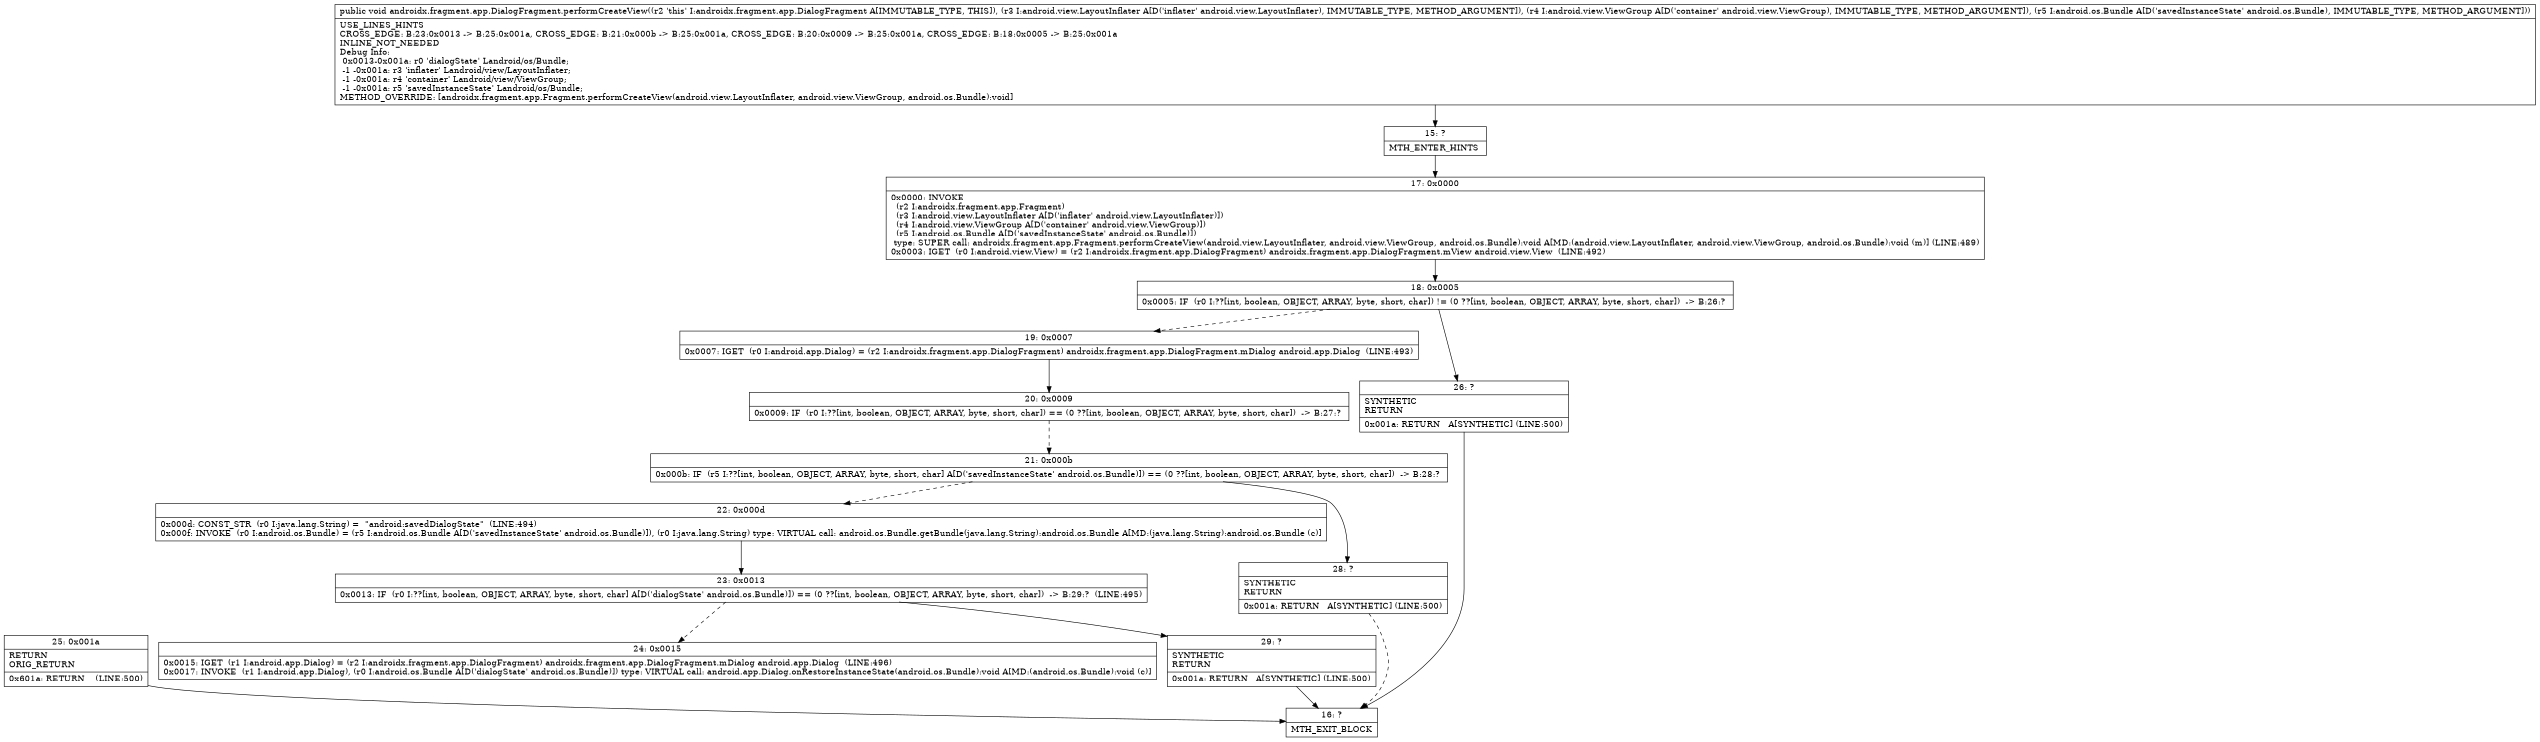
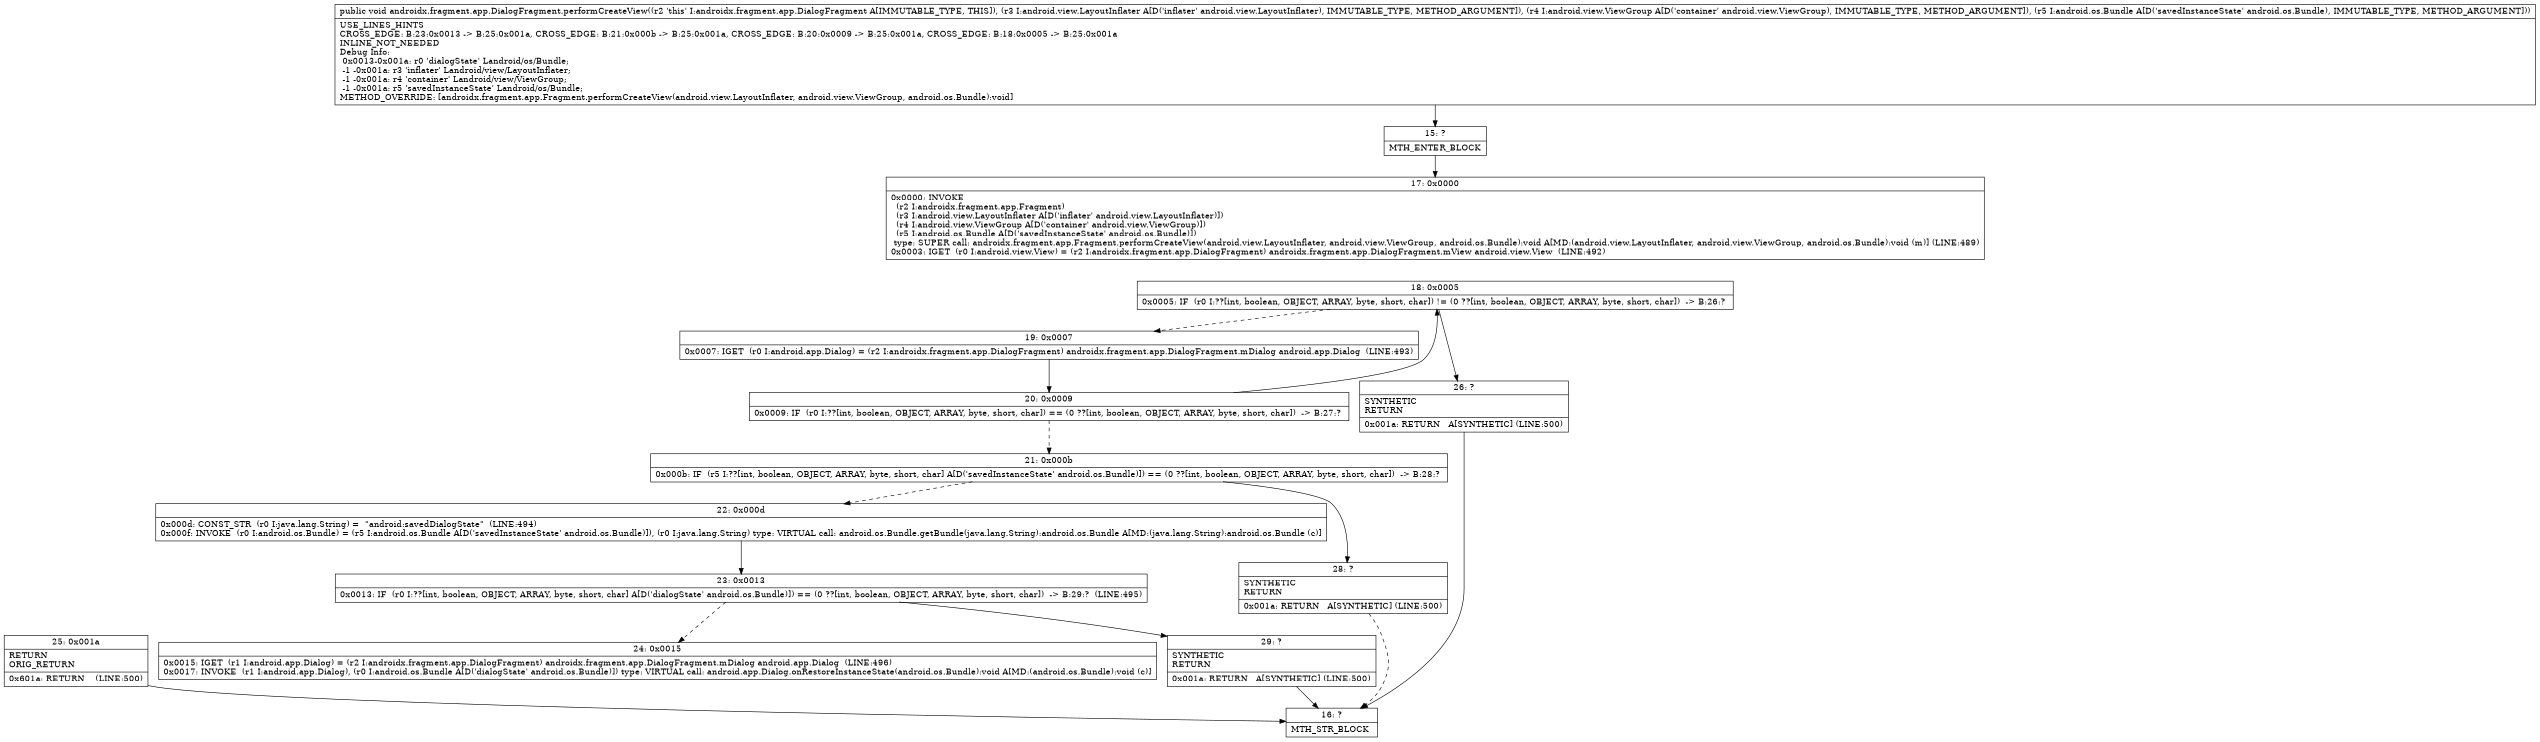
node "15: ?": text "MTH_ENTER_HINTS" -> "MTH_ENTER_BLOCK"
edge "17: 0x0000" -> "18: 0x0005": now "20: 0x0009" -> "18: 0x0005"
node "16: ?": text "MTH_EXIT_BLOCK" -> "MTH_STR_BLOCK"
